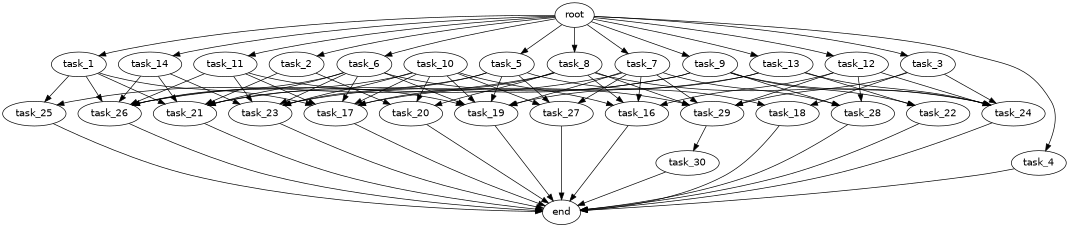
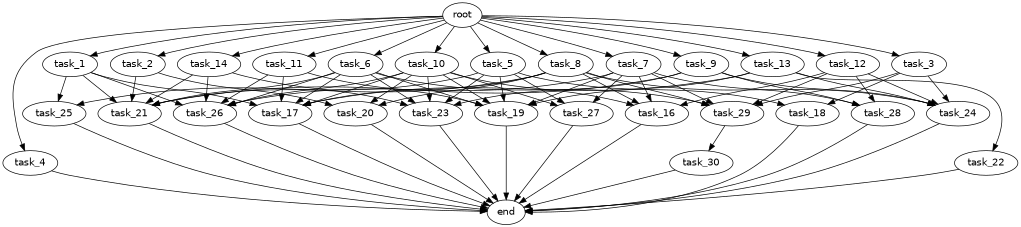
edge "root" -> "task_10": added
edge "task_11" -> "task_23": removed
edge "task_9" -> "task_22": removed
